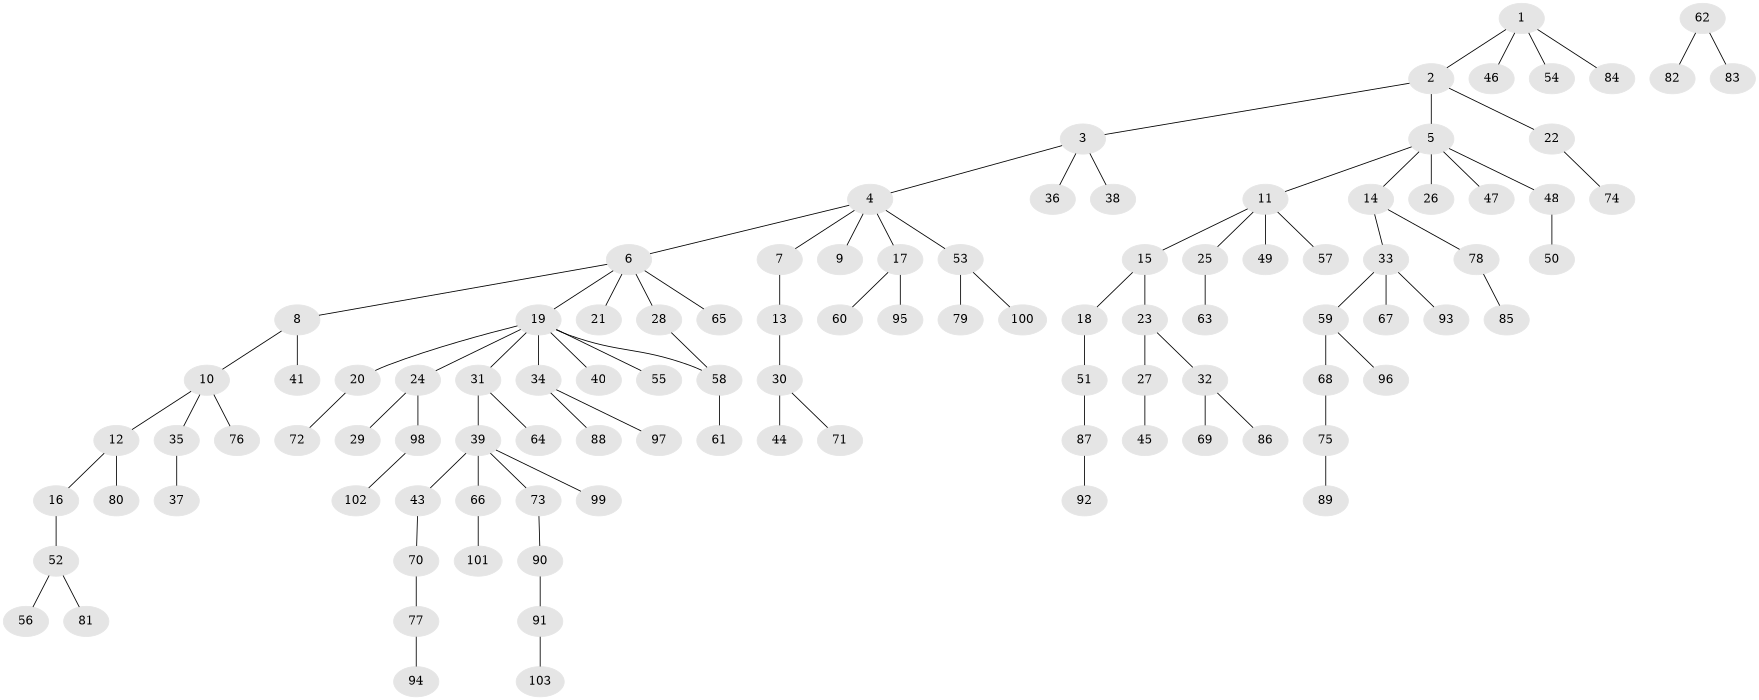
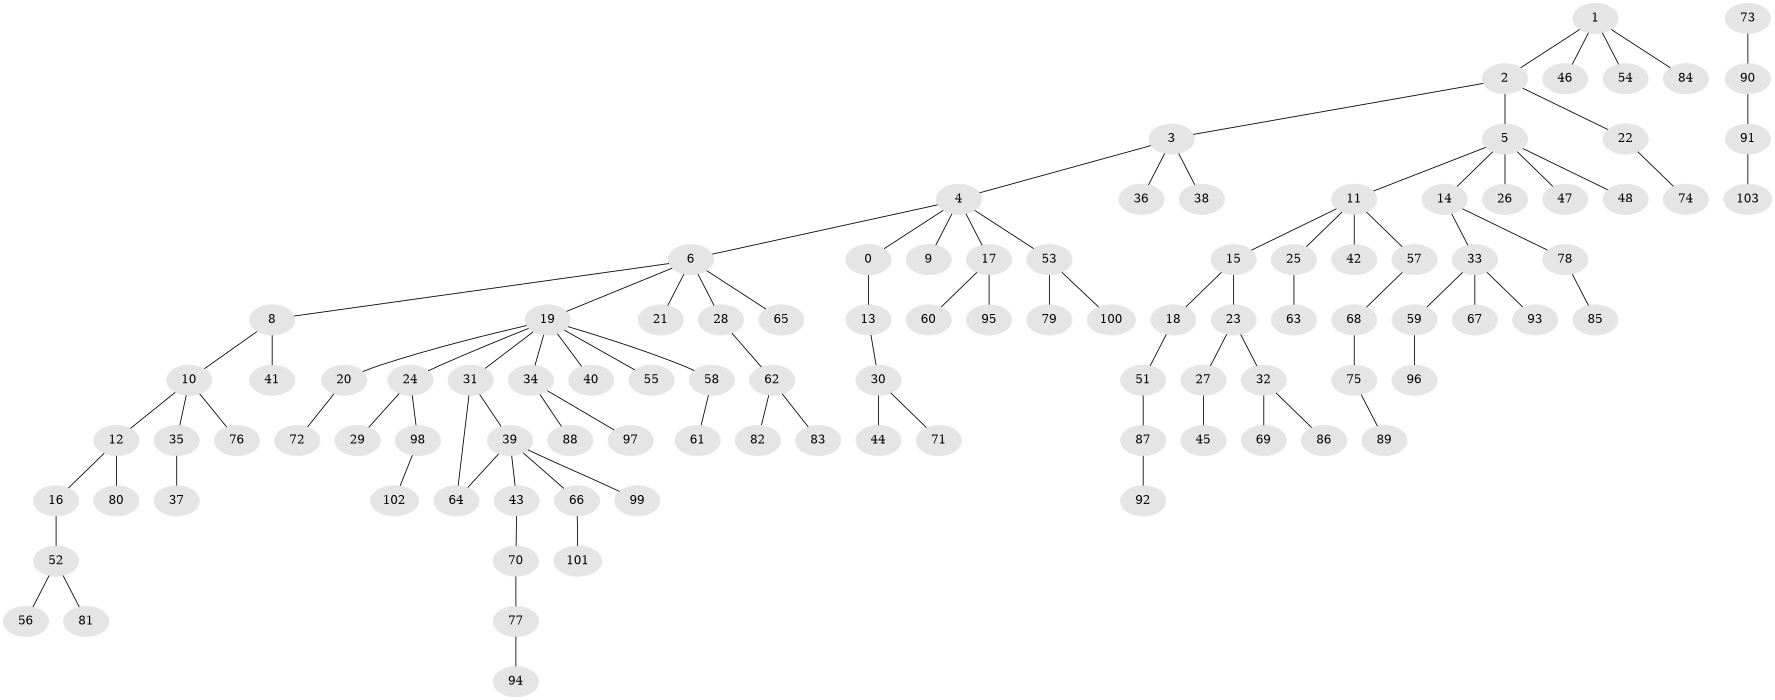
node "7": label "7" -> "0"
node "49": label "49" -> "42"
node "50": removed
edge "28" -- "58": now "28" -- "62"
edge "59" -- "68": now "57" -- "68"
edge "39" -- "73": now "39" -- "64"
